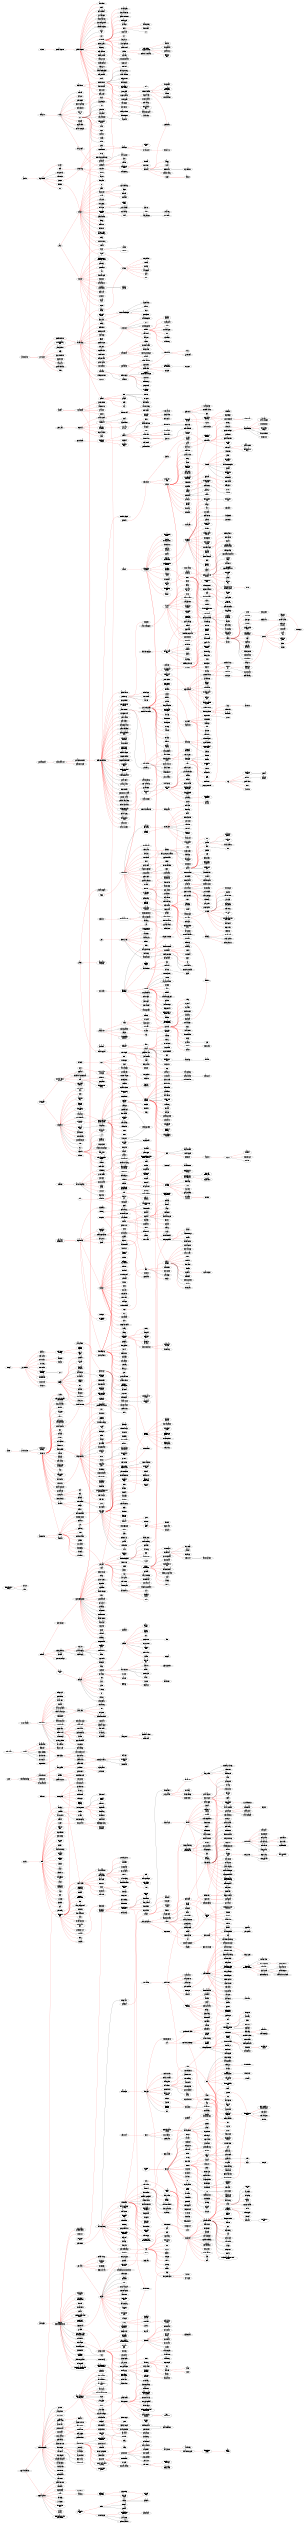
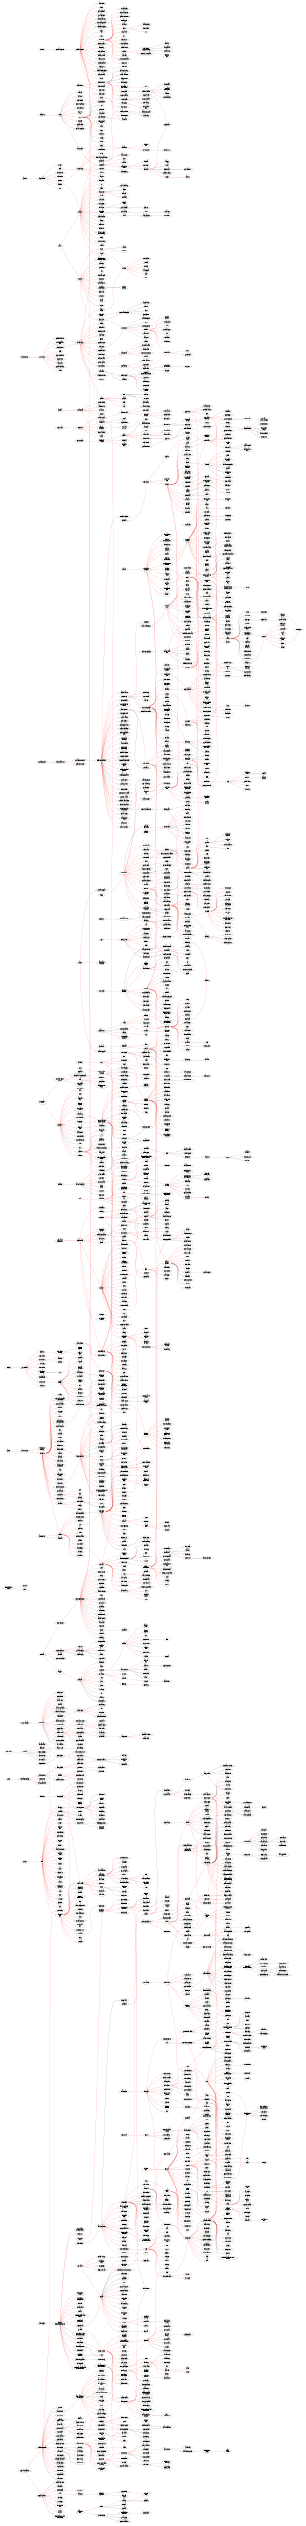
node "Dinosaur Jr.": label "Dinosaur Jr." -> "Base Jr."
